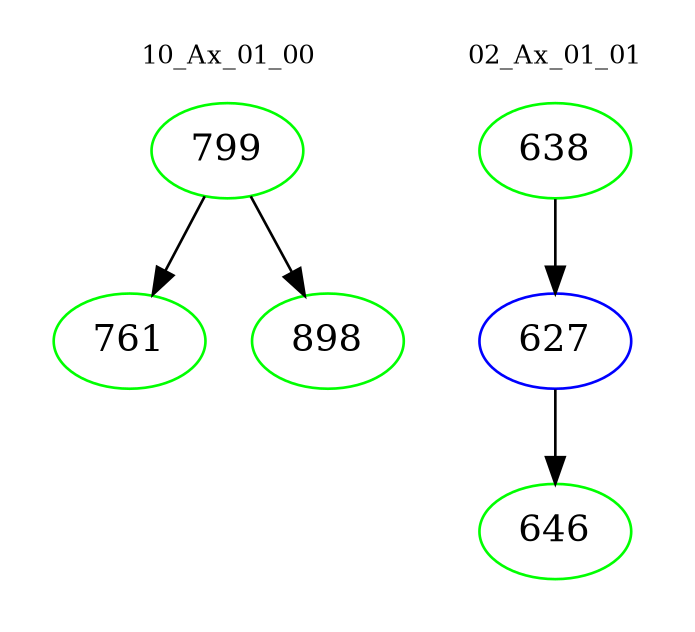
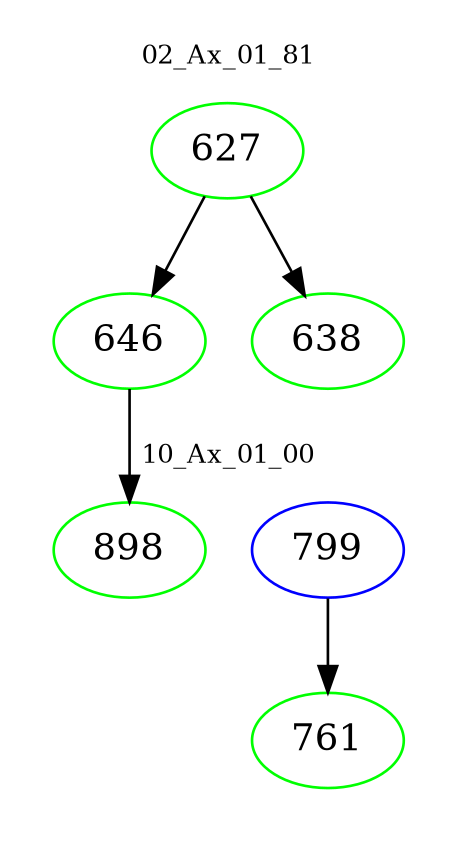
cluster "02_Ax_01_01": label "02_Ax_01_01" -> "02_Ax_01_81"
node "799": color green -> blue
edge "638" -> "627": reversed
edge "799" -> "898": now "646" -> "898"
node "627": color blue -> green
